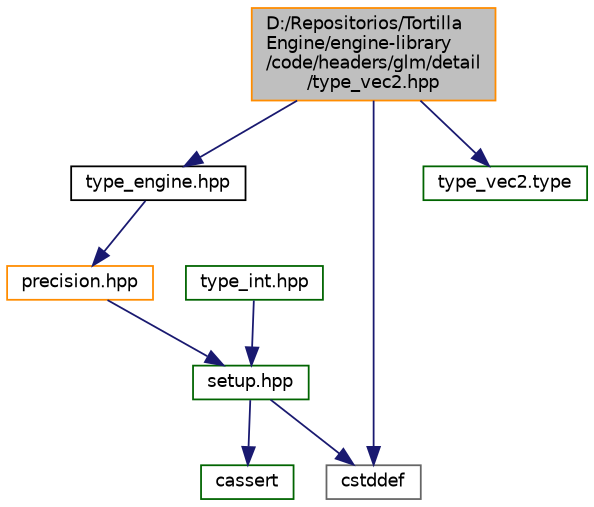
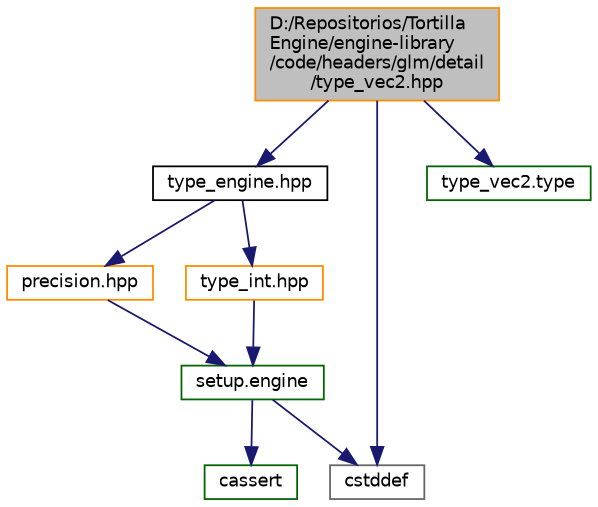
edge "type_engine.hpp" -> "type_int.hpp": added
node "type_int.hpp": color darkgreen -> darkorange
node "setup.hpp": label "setup.hpp" -> "setup.engine"
